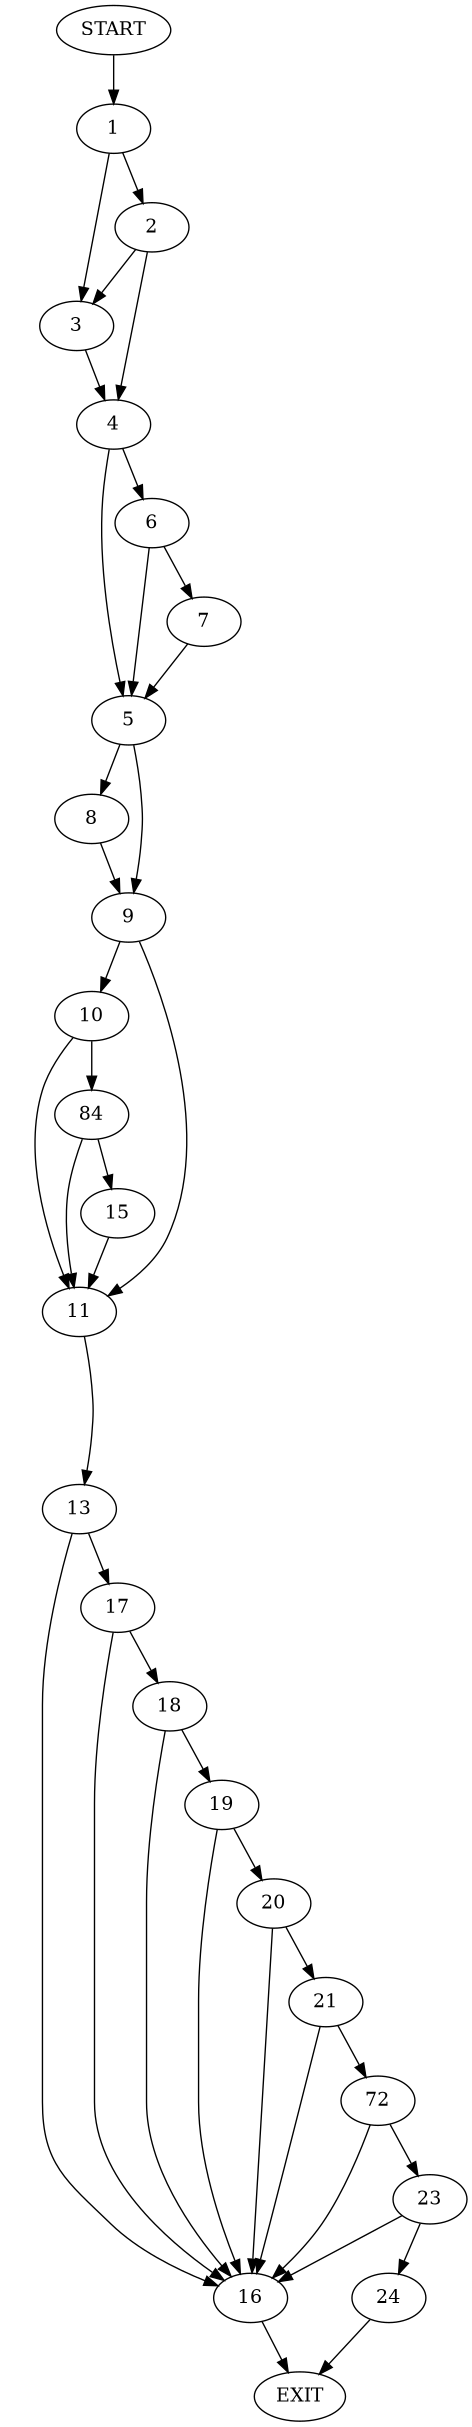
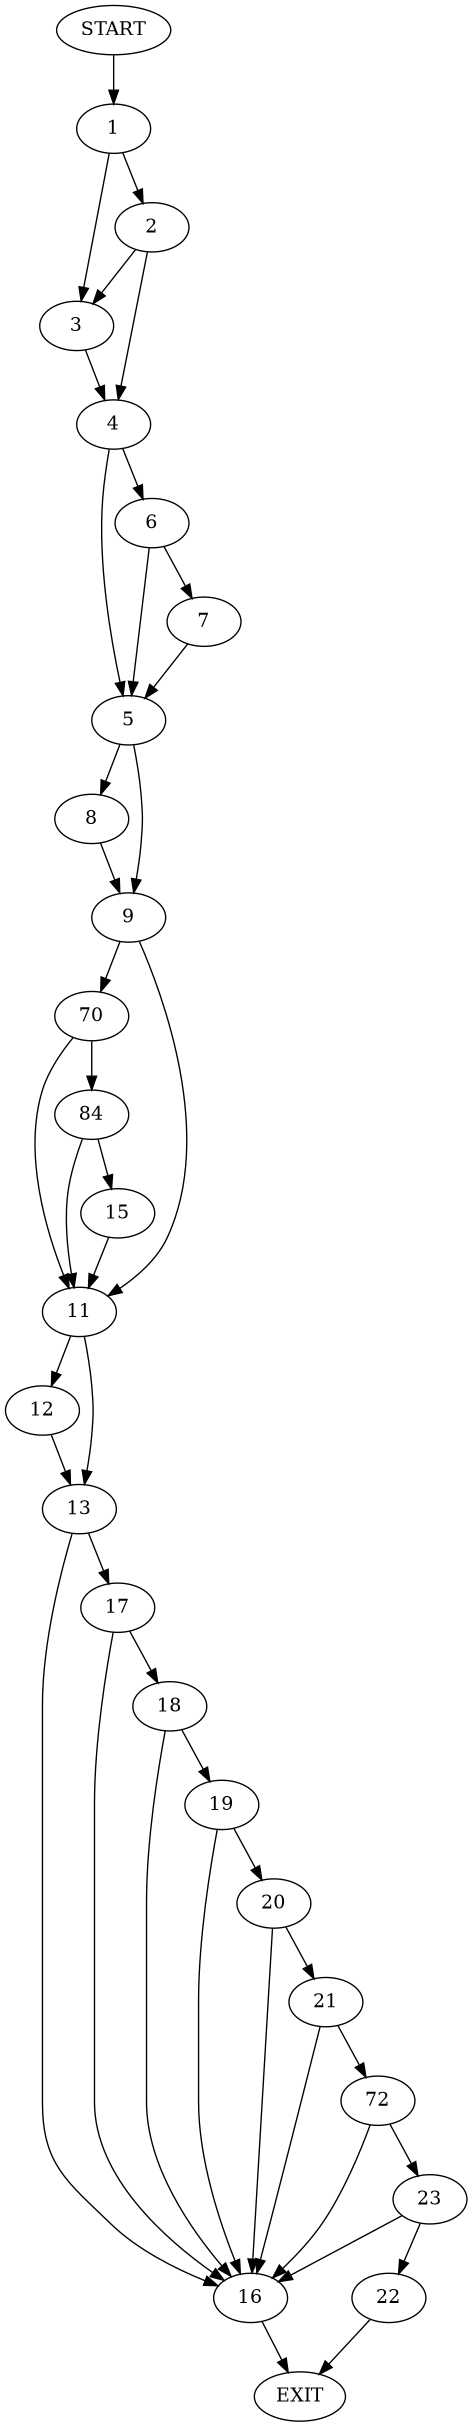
node "10": label "10" -> "70"
node "12": added
node "24": label "24" -> "22"
